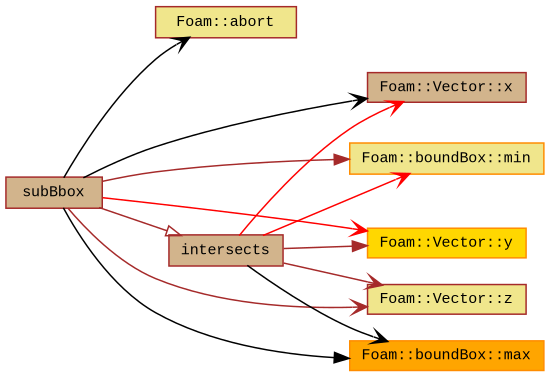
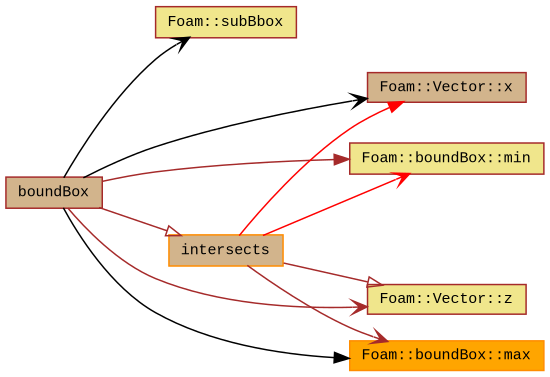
node "Foam::abort": label "Foam::abort" -> "Foam::subBbox"
node "Foam::boundBox::min": color darkorange -> brown
edge "intersects" -> "Foam::Vector::x": arrowhead vee -> normal
node "subBbox": label "subBbox" -> "boundBox"
node "Foam::Vector::y": removed
node "intersects": color brown -> darkorange
edge "intersects" -> "Foam::Vector::z": arrowhead vee -> onormal
edge "intersects" -> "Foam::boundBox::max": color black -> brown
